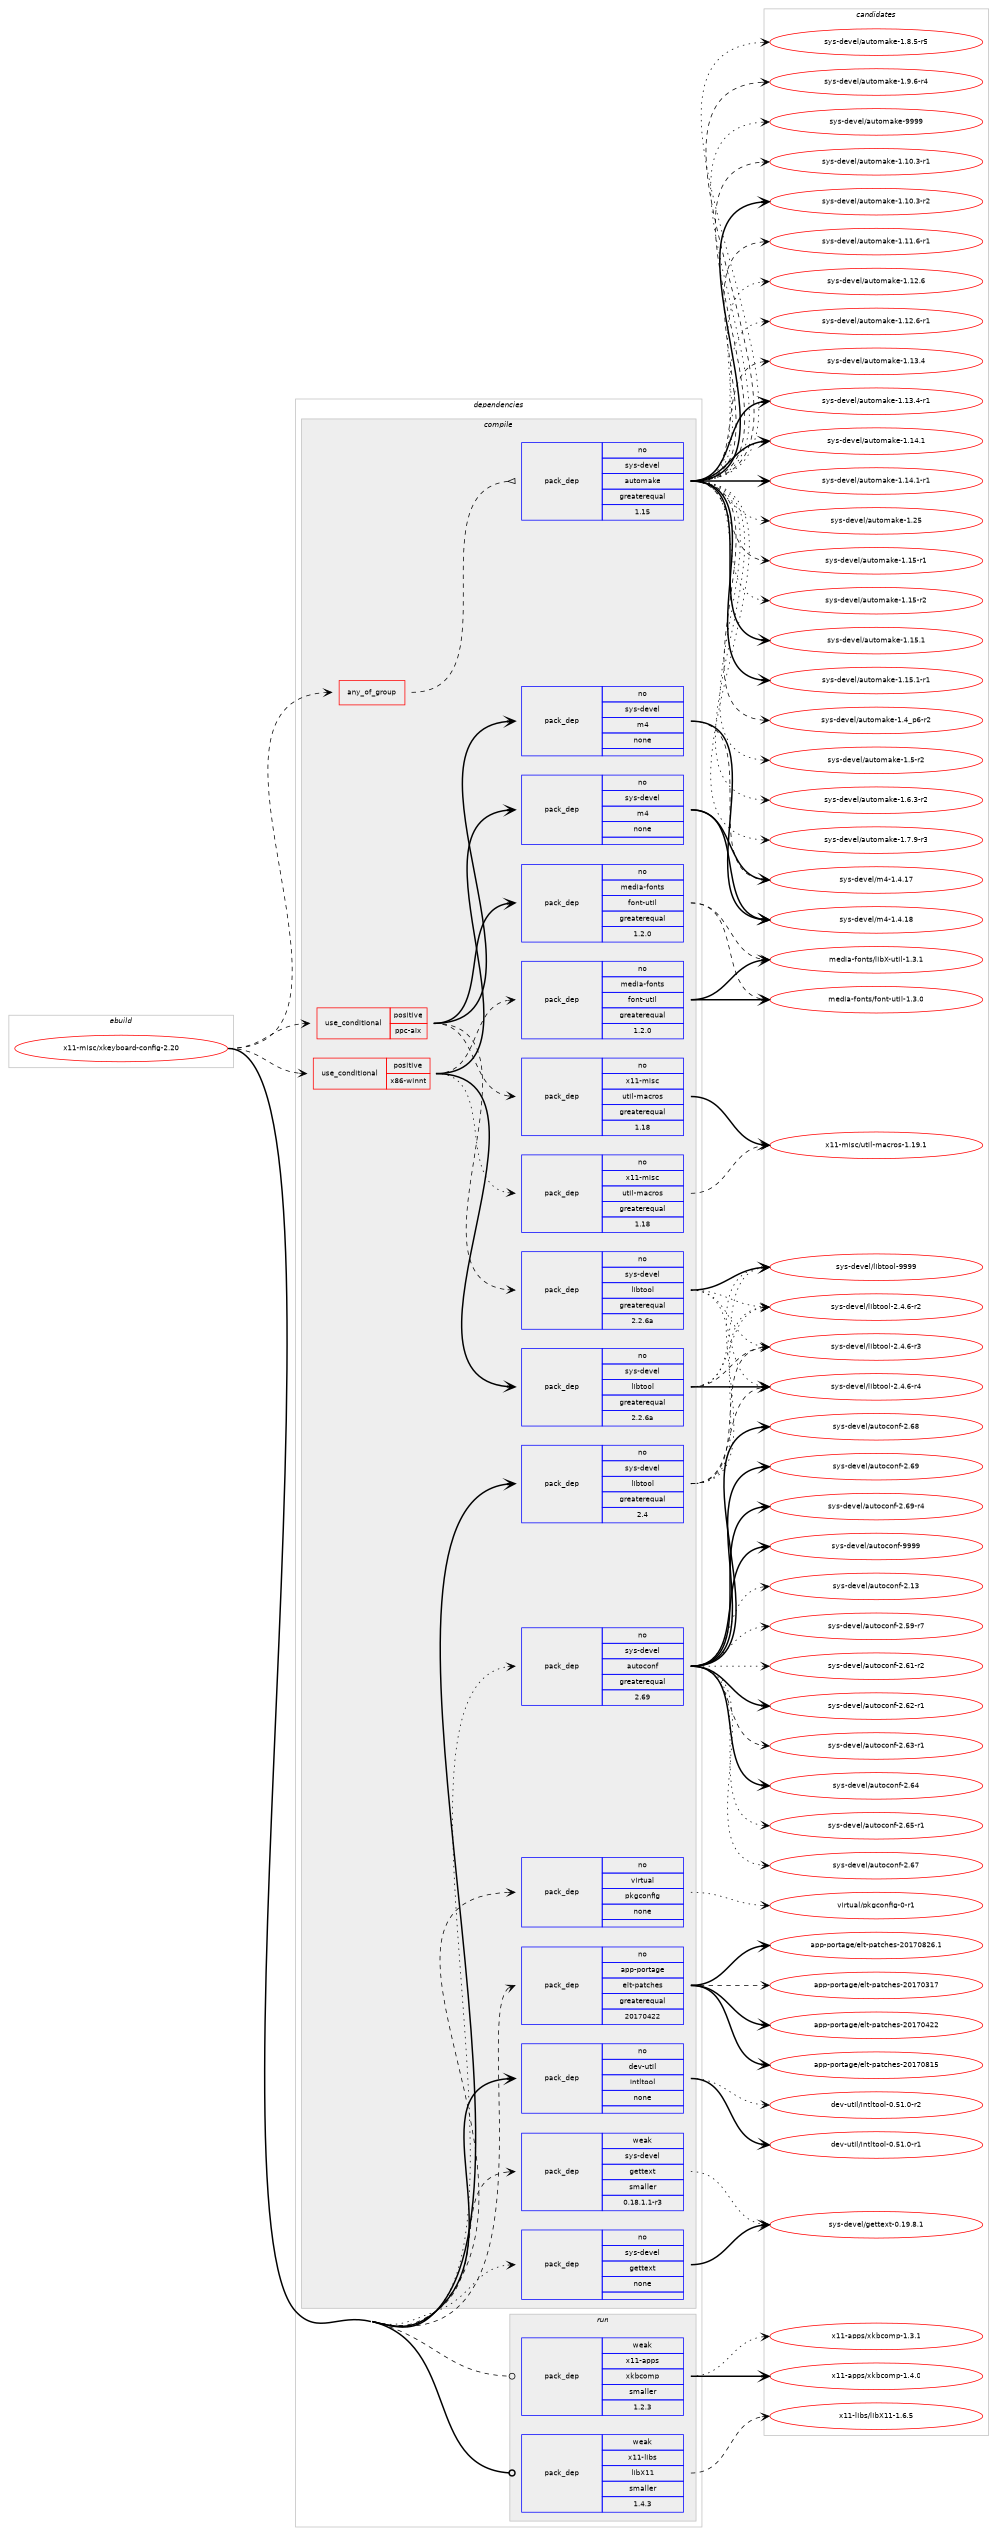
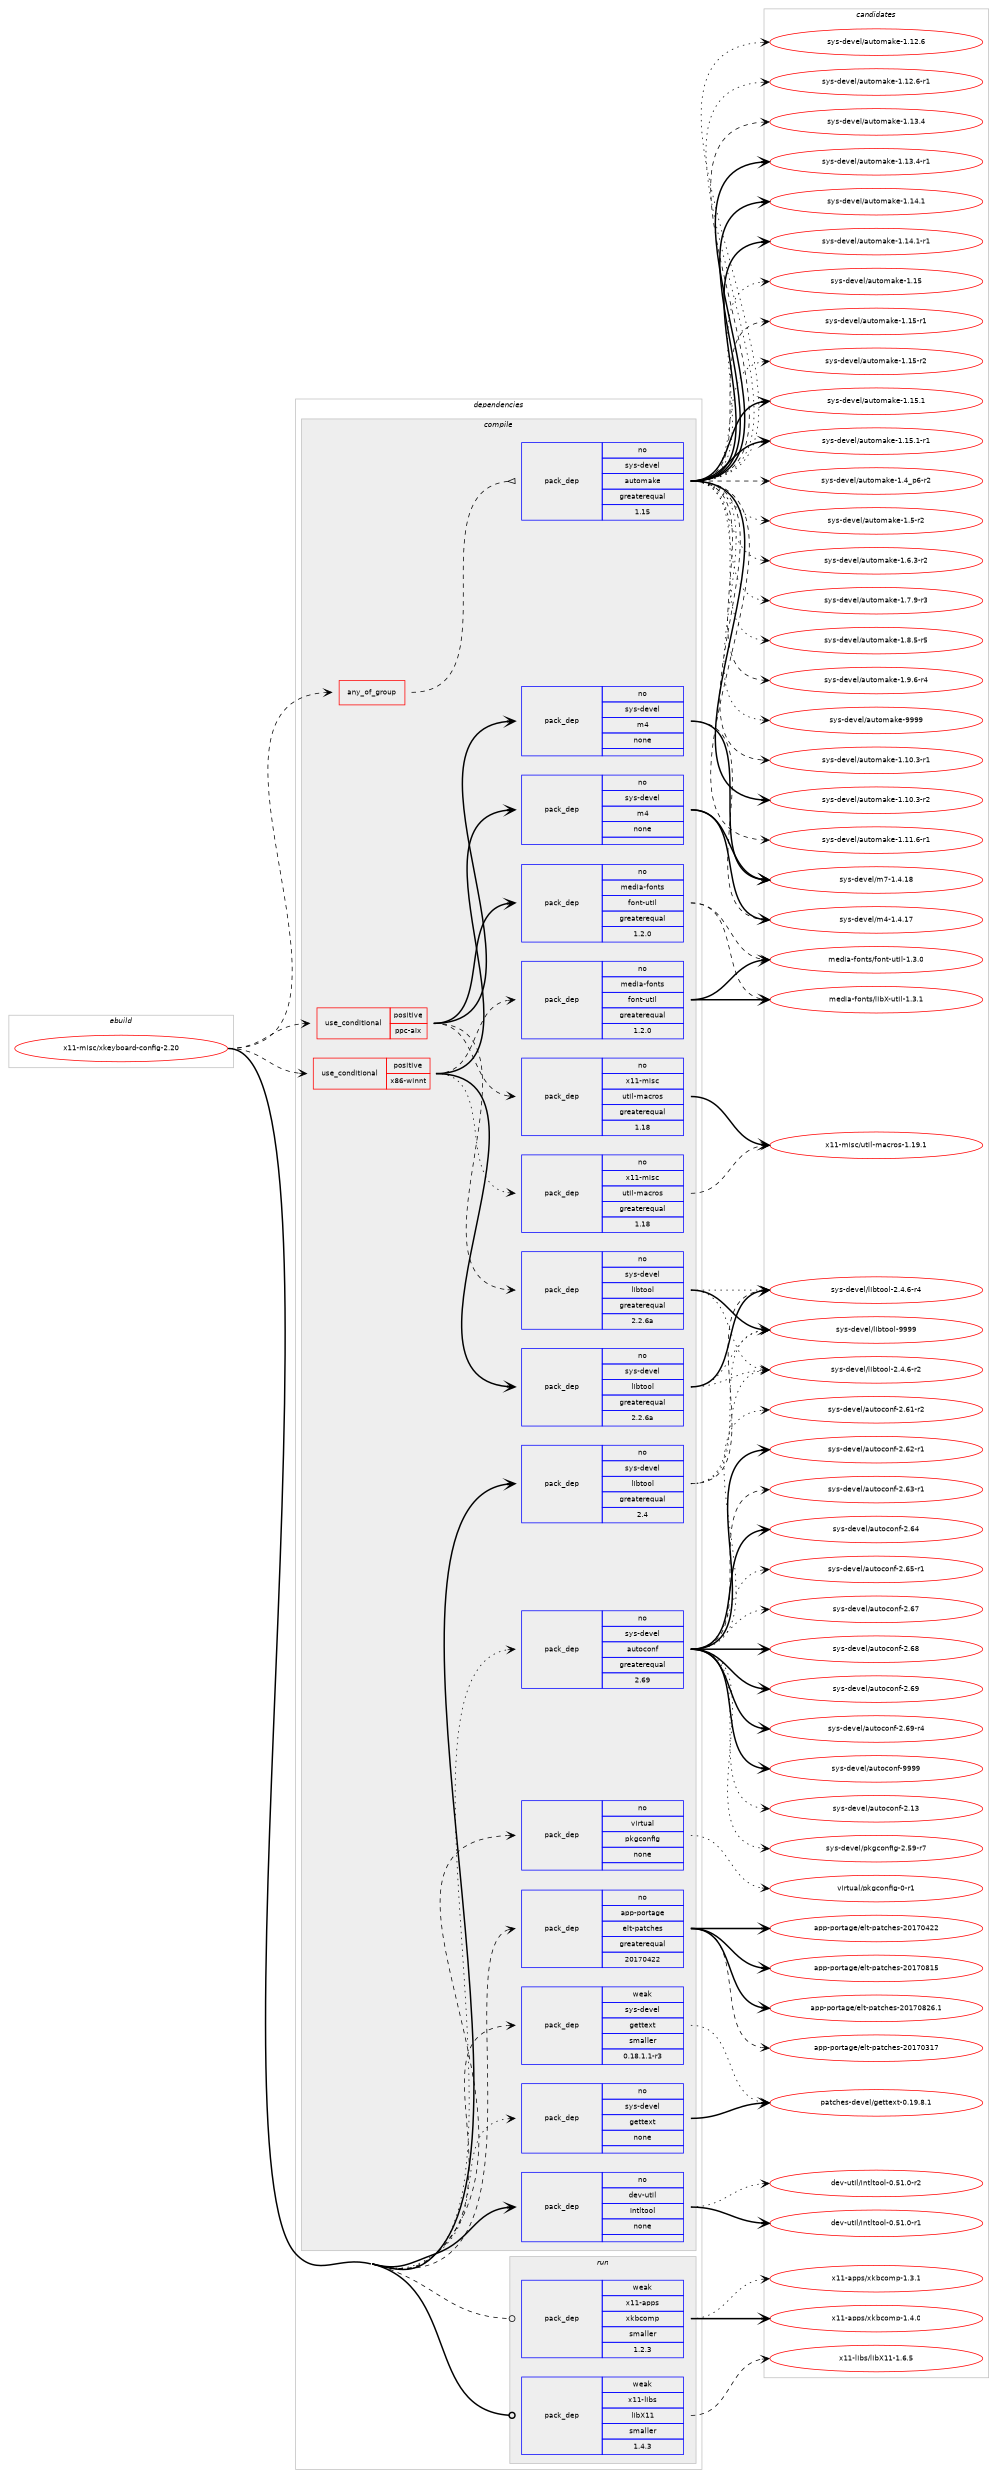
node "sys-devel/automake-1.25": label "sys-devel/automake-1.25" -> "sys-devel/automake-1.15"
node "sys-devel/m4-1.4.18": label "sys-devel/m4-1.4.18" -> "sys-devel/m7-1.4.18"
node "sys-devel/libtool-2.4.6-r3": removed
node "sys-devel/autoconf-2.59-r7": label "sys-devel/autoconf-2.59-r7" -> "sys-devel/pkgconfig-2.59-r7"
node "sys-devel/gettext-0.19.8.1": label "sys-devel/gettext-0.19.8.1" -> "patches-devel/gettext-0.19.8.1"
